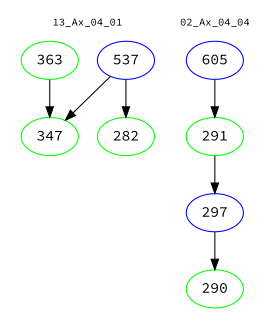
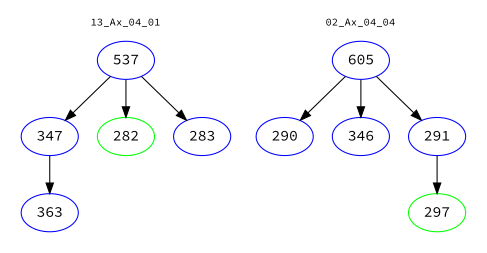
node "363": color green -> blue
edge "363" -> "347": reversed
node "347": color green -> blue
node "283": added
node "291": color green -> blue
node "346": added
node "297": color blue -> green
edge "297" -> "290": now "605" -> "290"
node "290": color green -> blue
